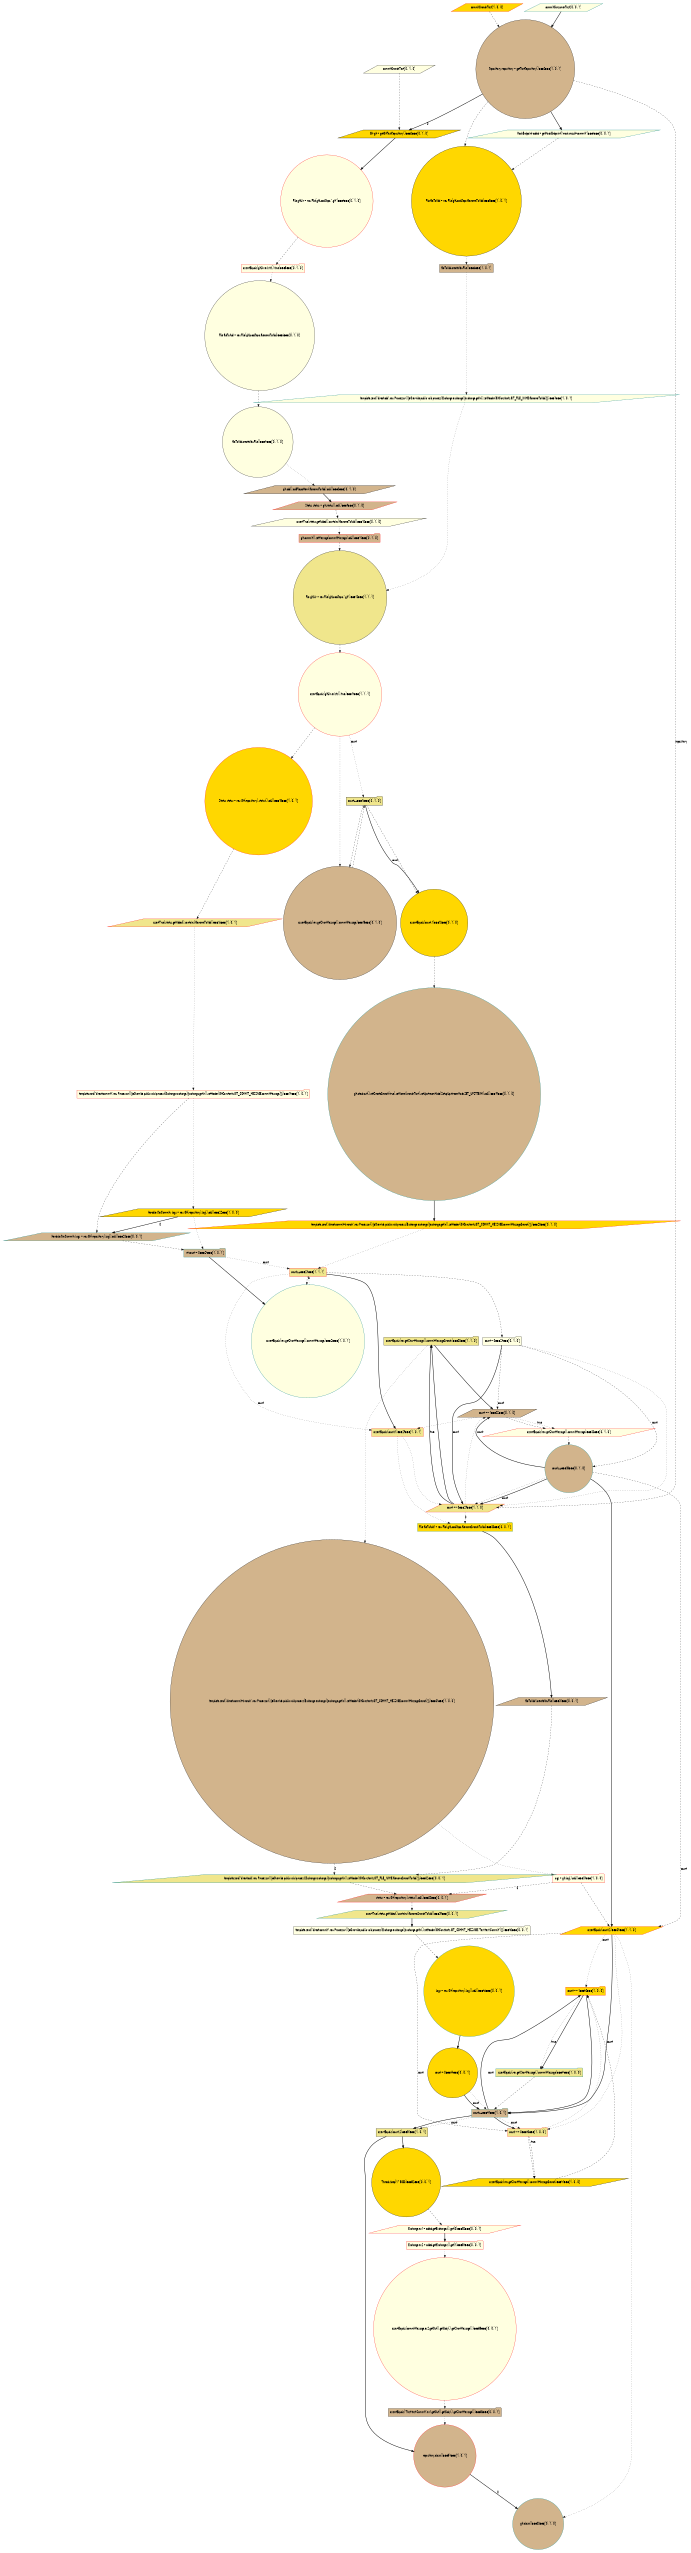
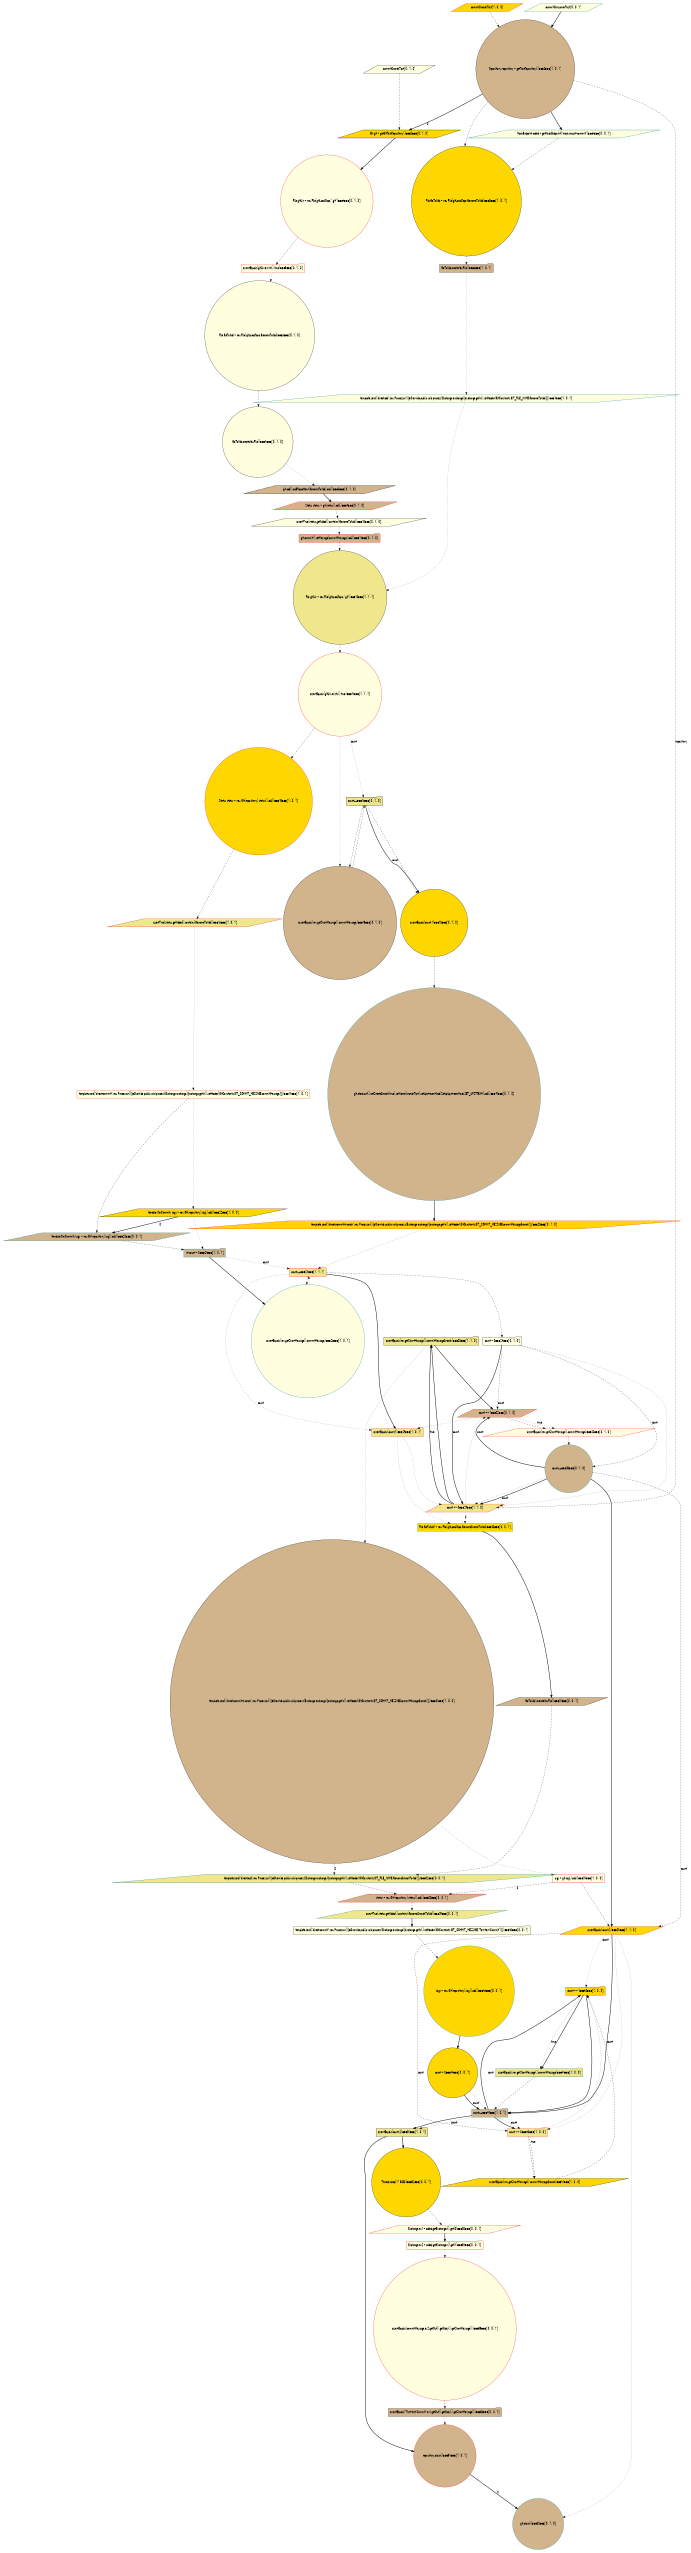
node "count == 1@@@32@@@['0', '1', '0']": color black -> red
